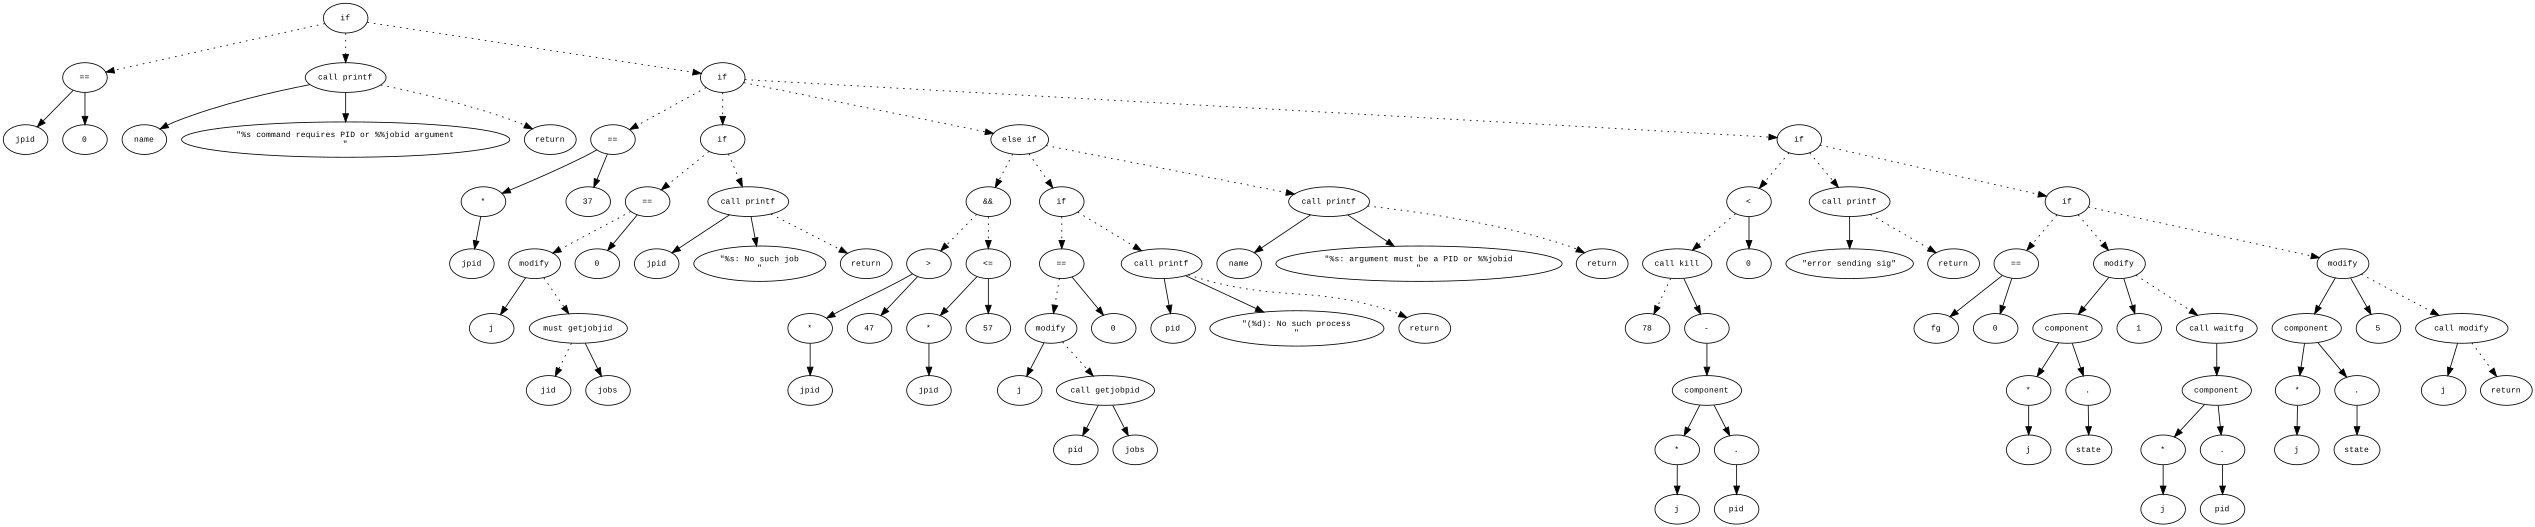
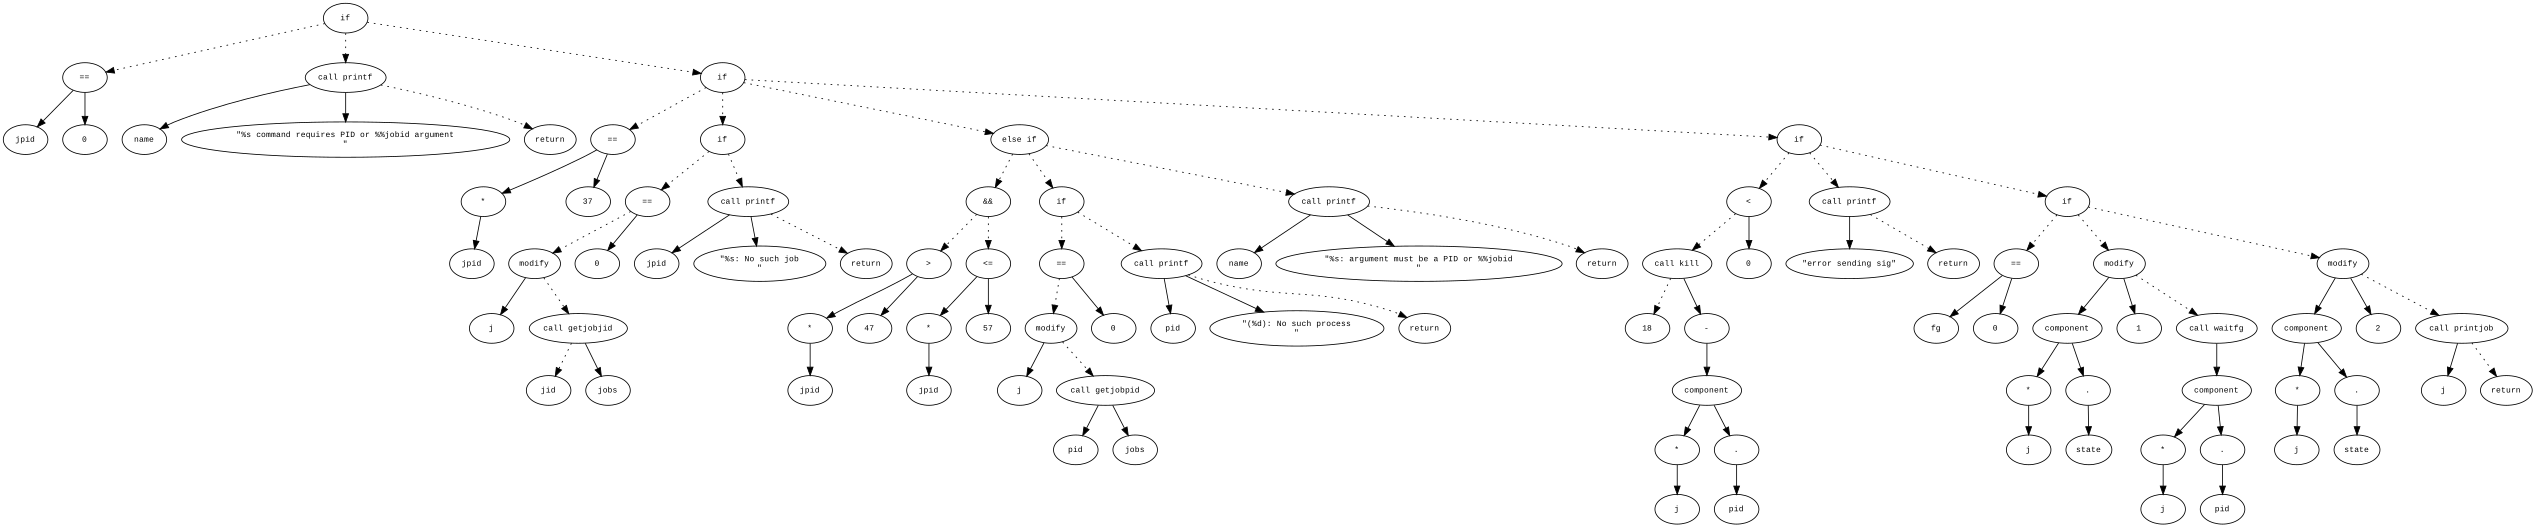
node "must getjobjid": label "must getjobjid" -> "call getjobjid"
node "78": label "78" -> "18"
node "5": label "5" -> "2"
node "call modify": label "call modify" -> "call printjob"
